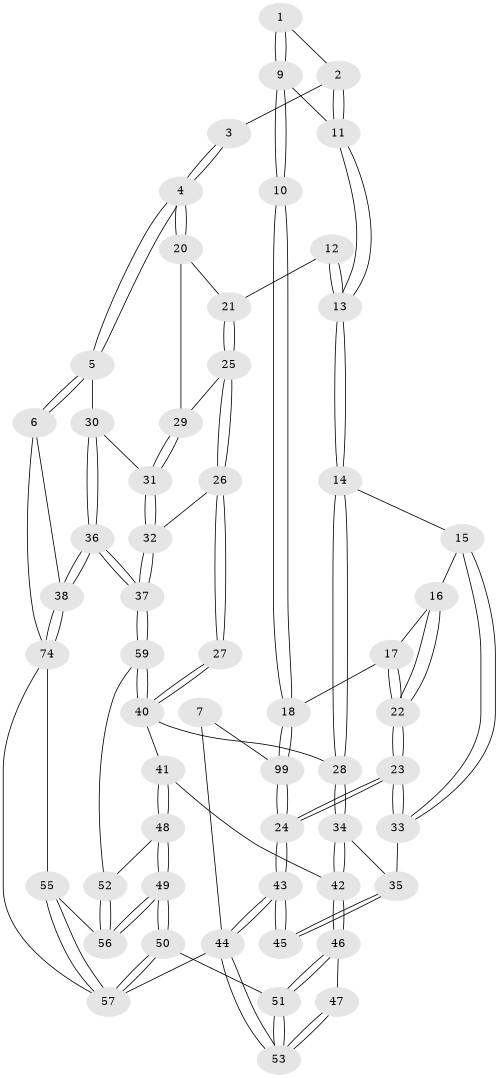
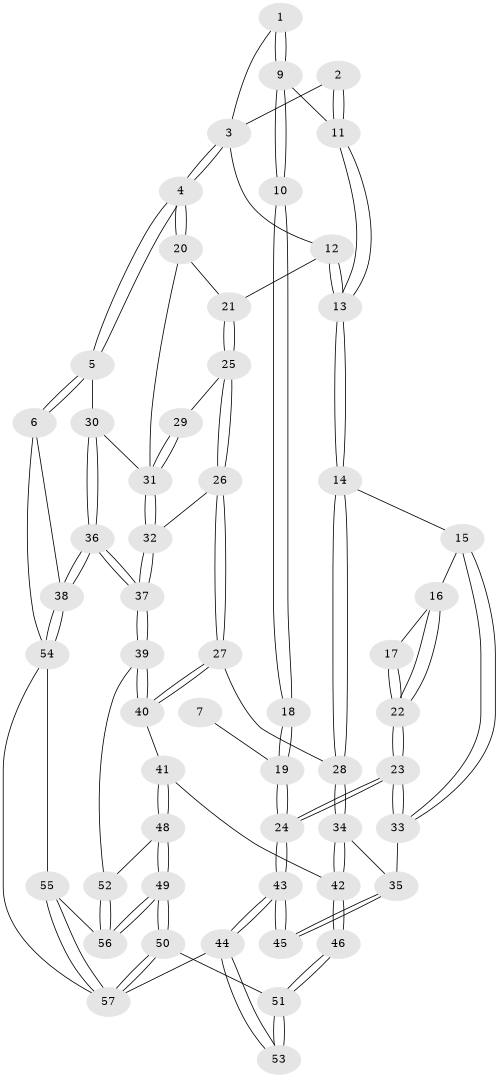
edge "1" -- "2": now "1" -- "3"
edge "3" -- "12": added
edge "20" -- "29": now "20" -- "31"
node "74": label "74" -> "54"
node "59": label "59" -> "39"
edge "17" -- "18": removed
edge "40" -- "28": now "27" -- "28"
node "99": label "99" -> "19"
edge "7" -- "44": removed
node "47": removed
